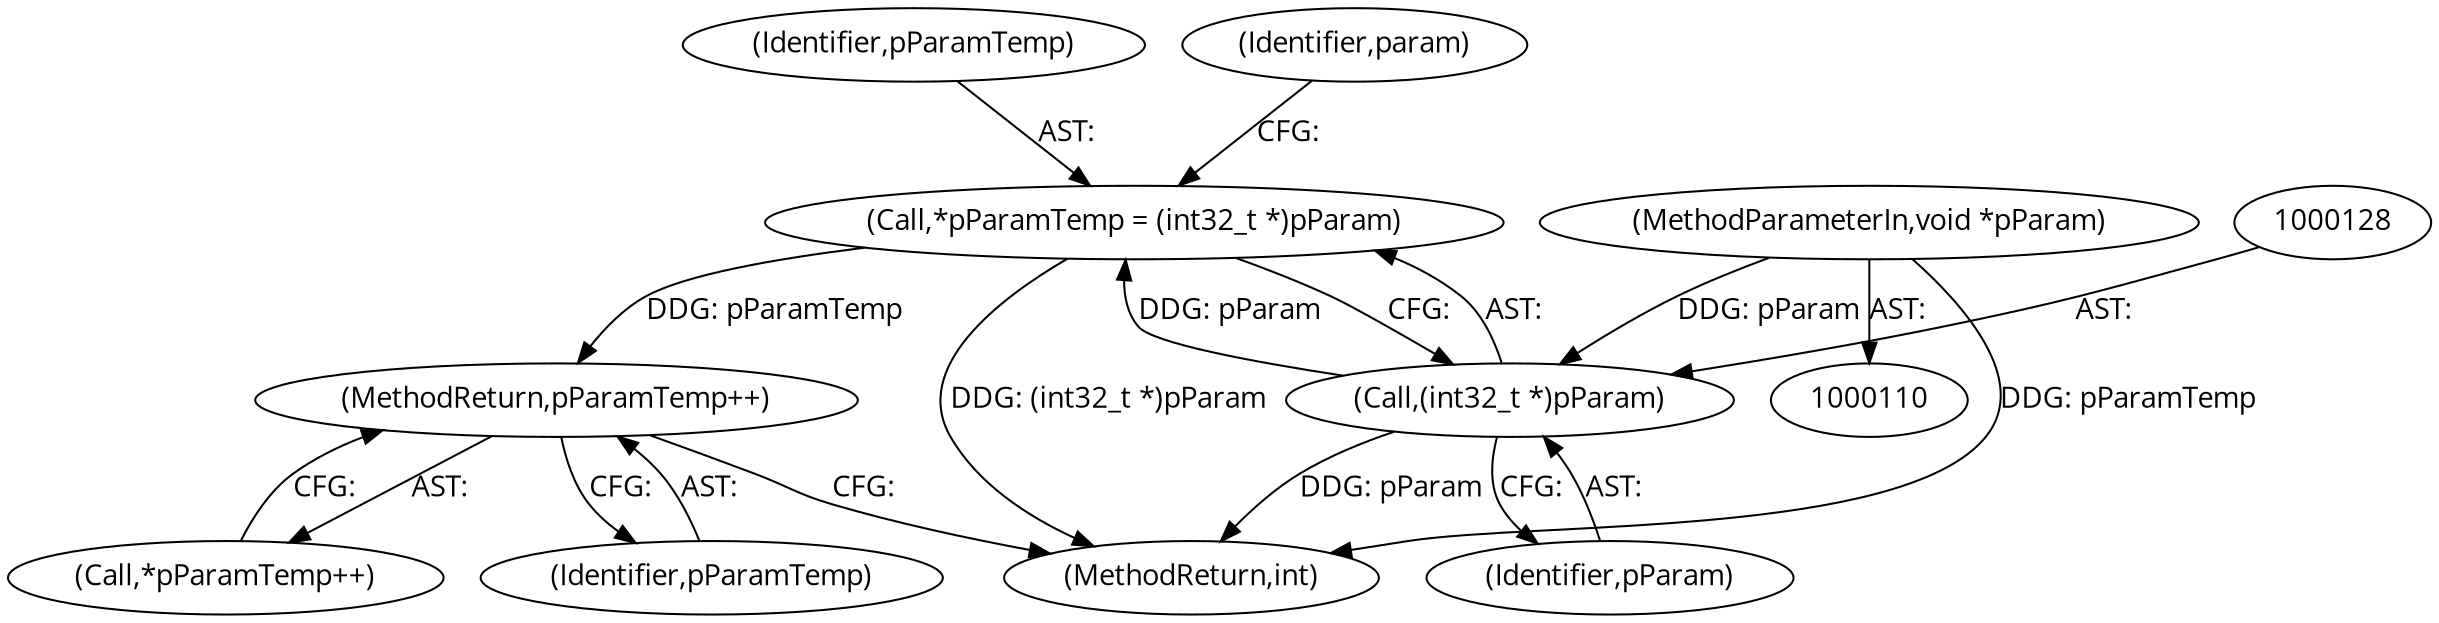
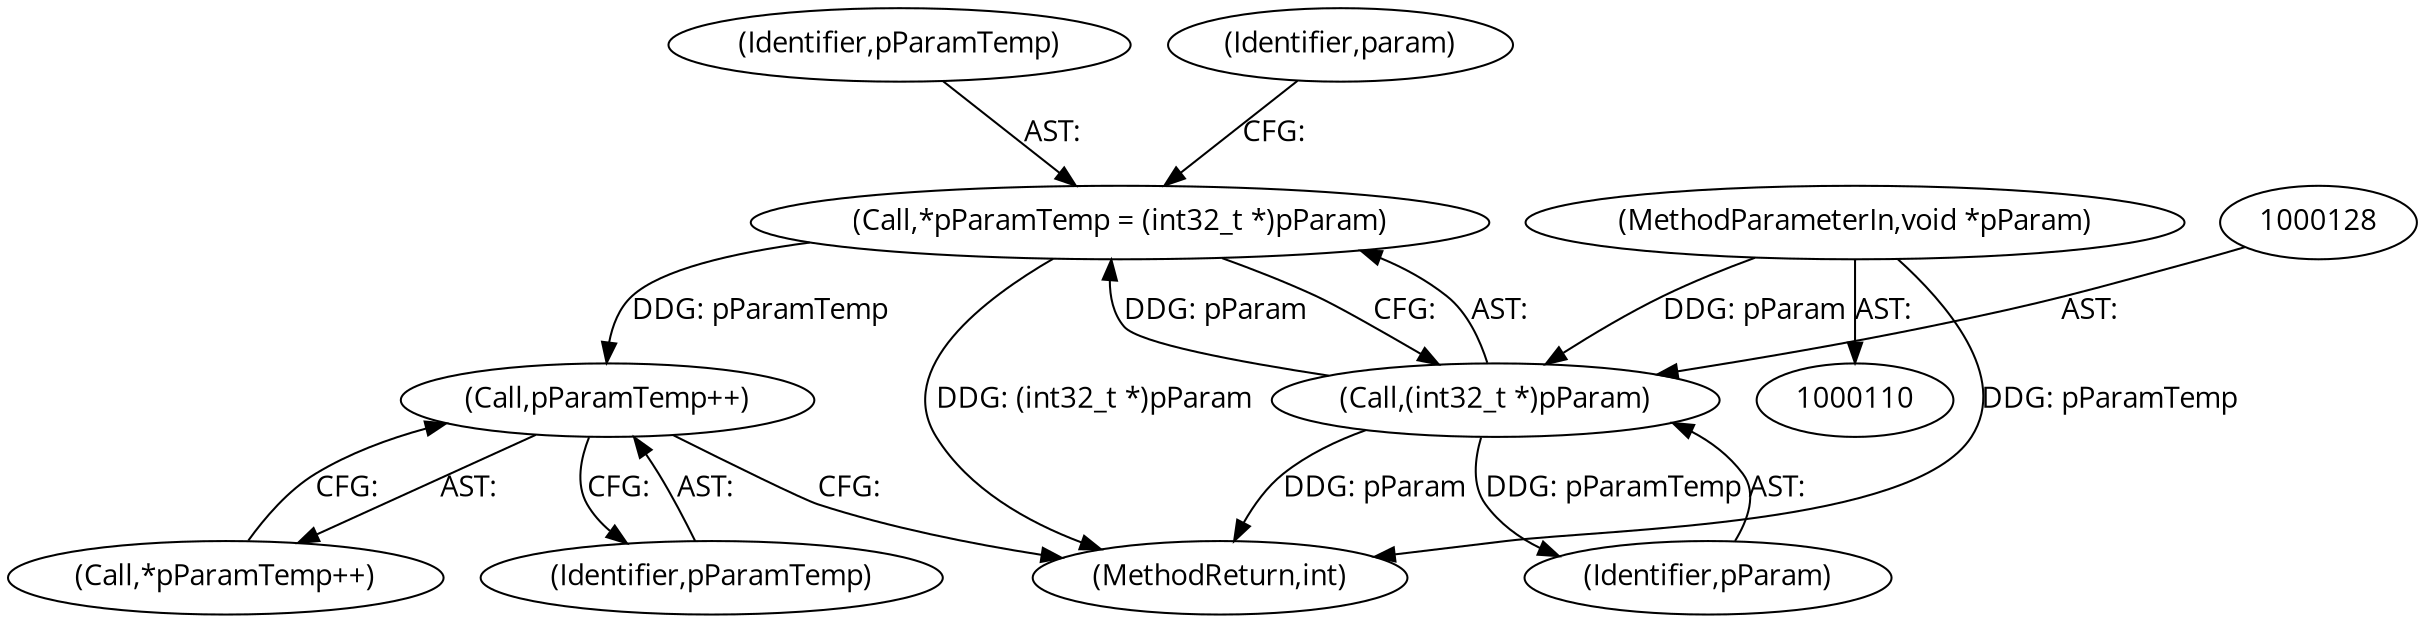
node "(MethodReturn,pParamTemp++)": label "(MethodReturn,pParamTemp++)" -> "(Call,pParamTemp++)"
edge "(Call,(int32_t *)pParam)" -> "(Identifier,pParam)": label "CFG: " -> "DDG: pParamTemp"
